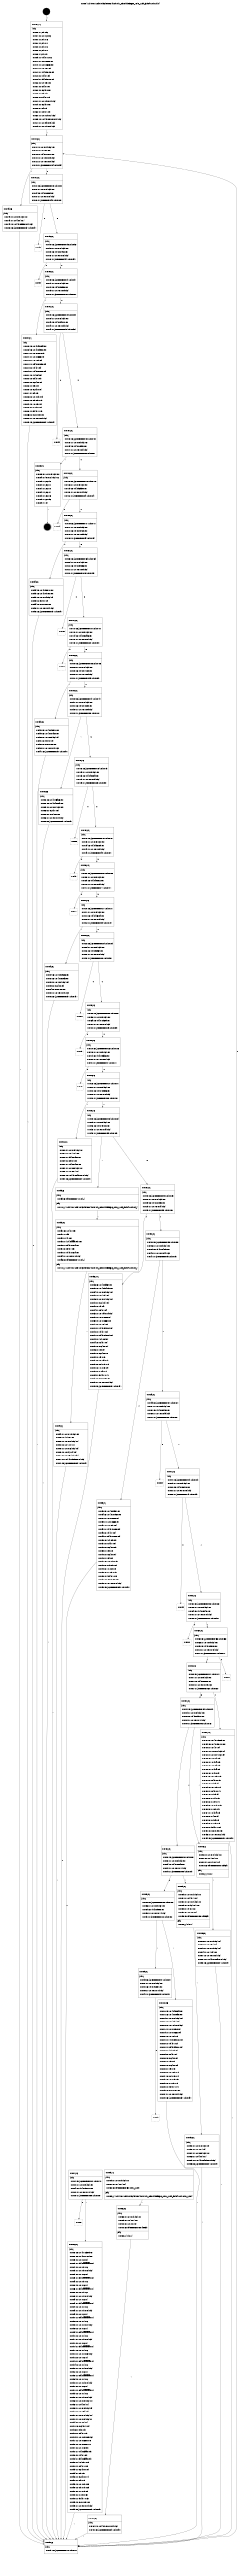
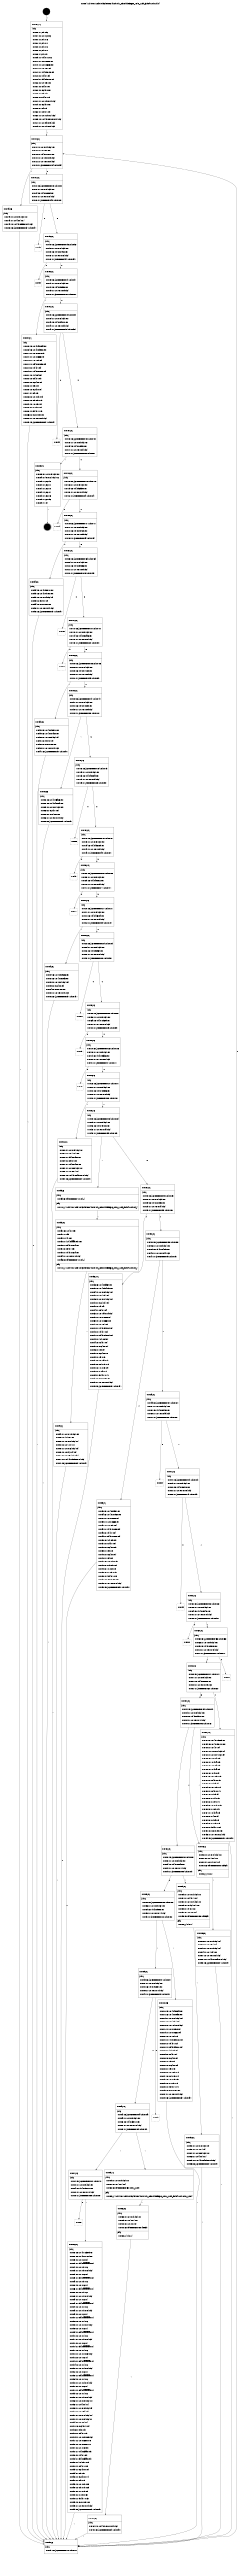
node "0x4019f8 [28]": added
